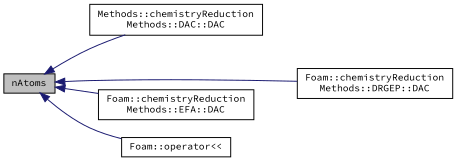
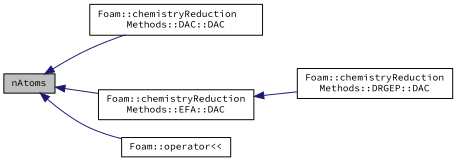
node "Methods::chemistryReduction Methods::DAC::DAC": label "Methods::chemistryReduction Methods::DAC::DAC" -> "Foam::chemistryReduction Methods::DAC::DAC"
edge "Foam::chemistryReduction Methods::DRGEP::DAC" -> "nAtoms": now "Foam::chemistryReduction Methods::DRGEP::DAC" -> "Foam::chemistryReduction Methods::EFA::DAC"
